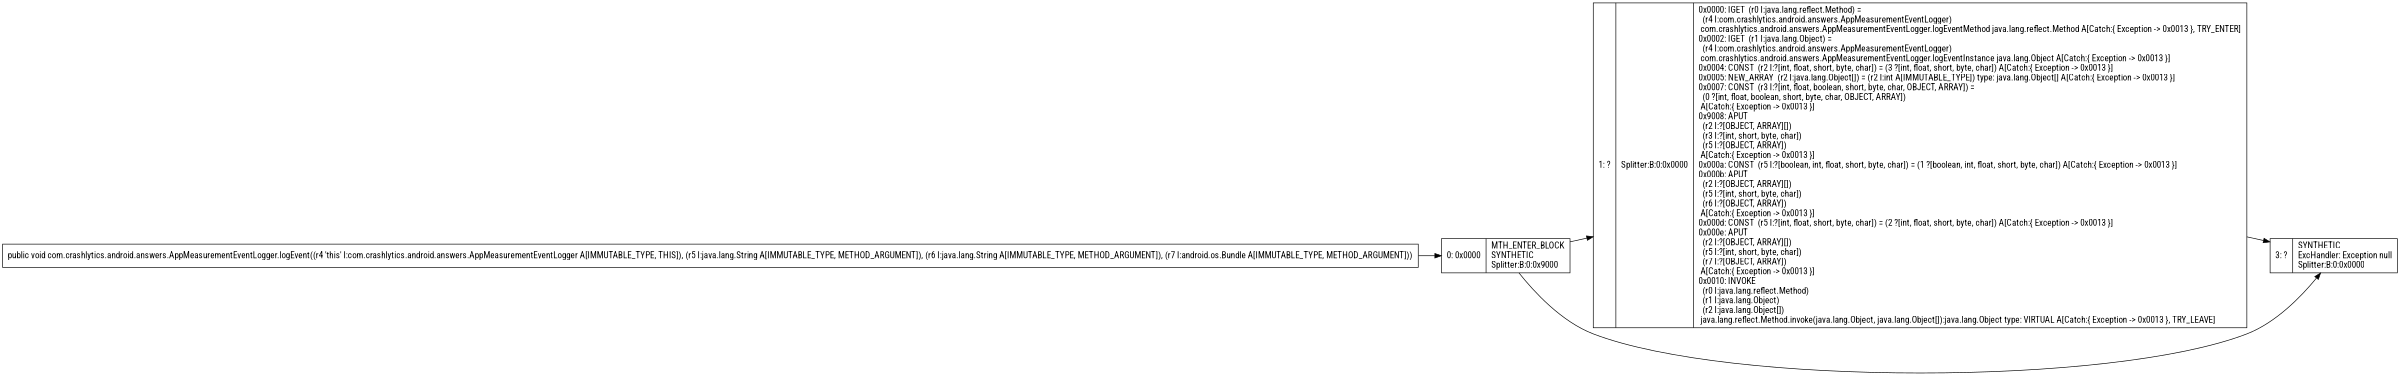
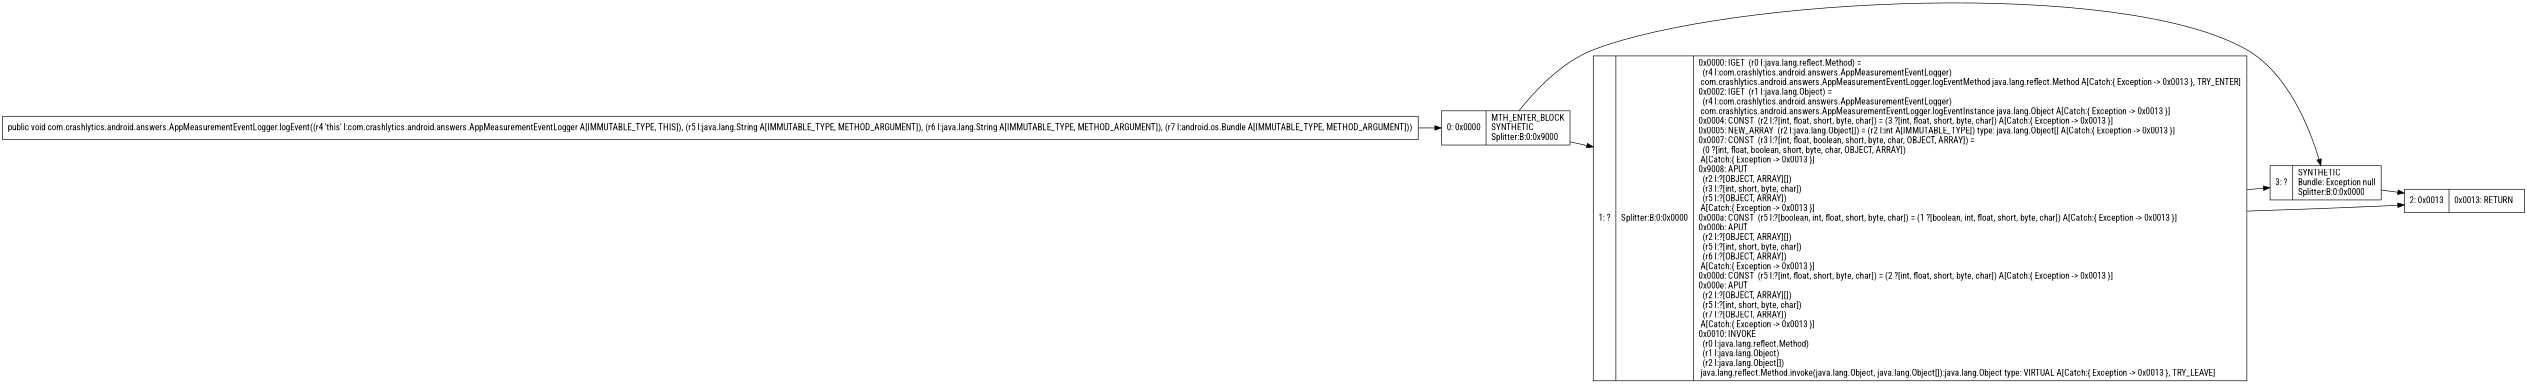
node "2: 0x0013": added
node "3: ?": text "ExcHandler: Exception null" -> "Bundle: Exception null"
